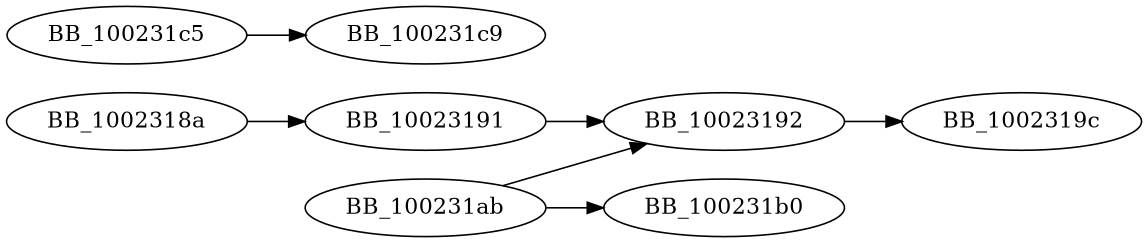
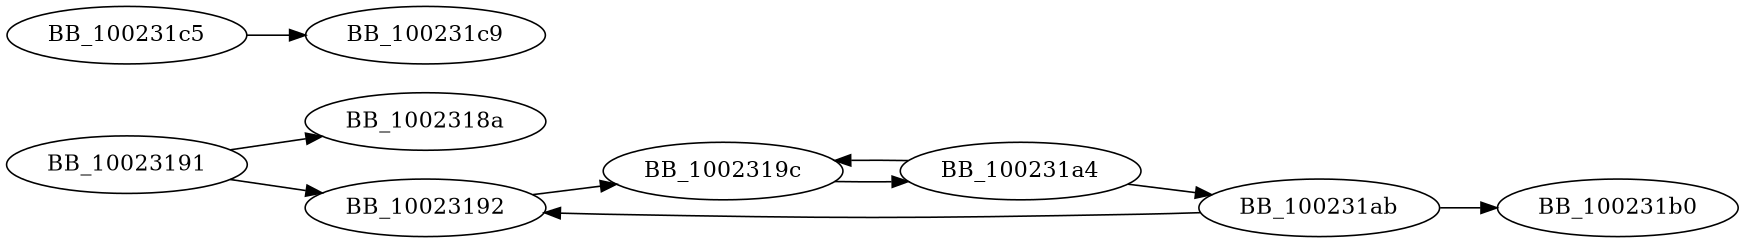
edge "BB_1002318a" -> "BB_10023191": reversed
node "BB_100231a4": added
